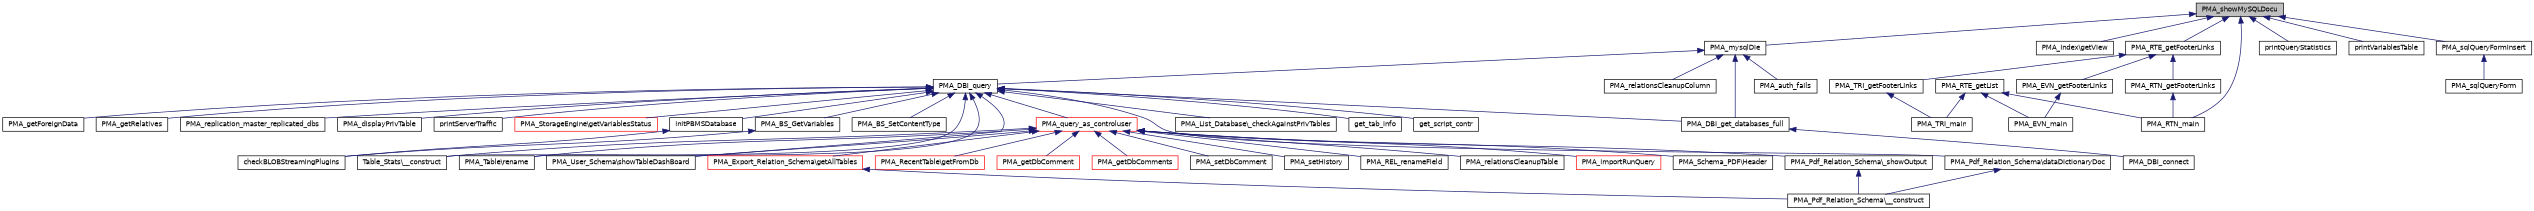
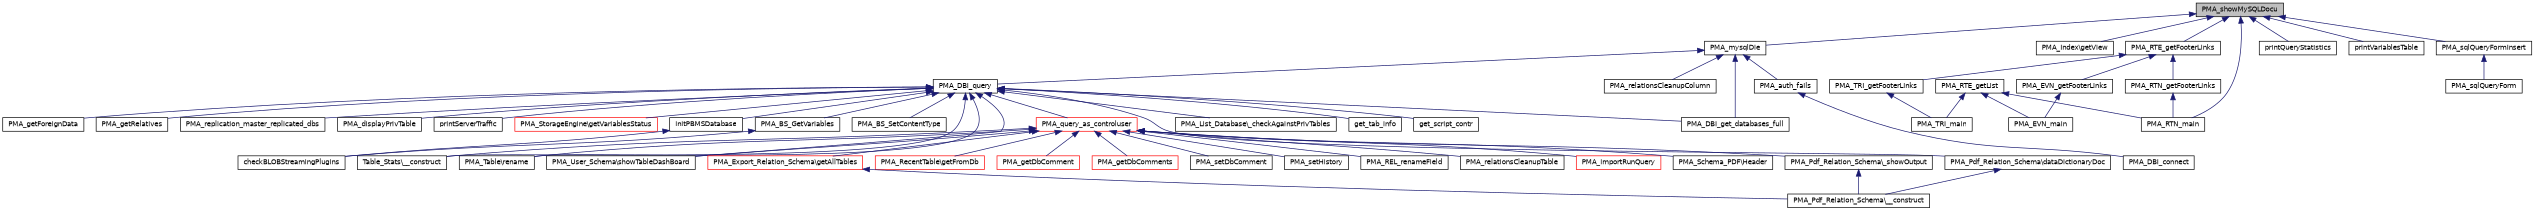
edge "PMA_DBI_connect" -> "PMA_DBI_get_databases_full": now "PMA_DBI_connect" -> "PMA_auth_fails"
